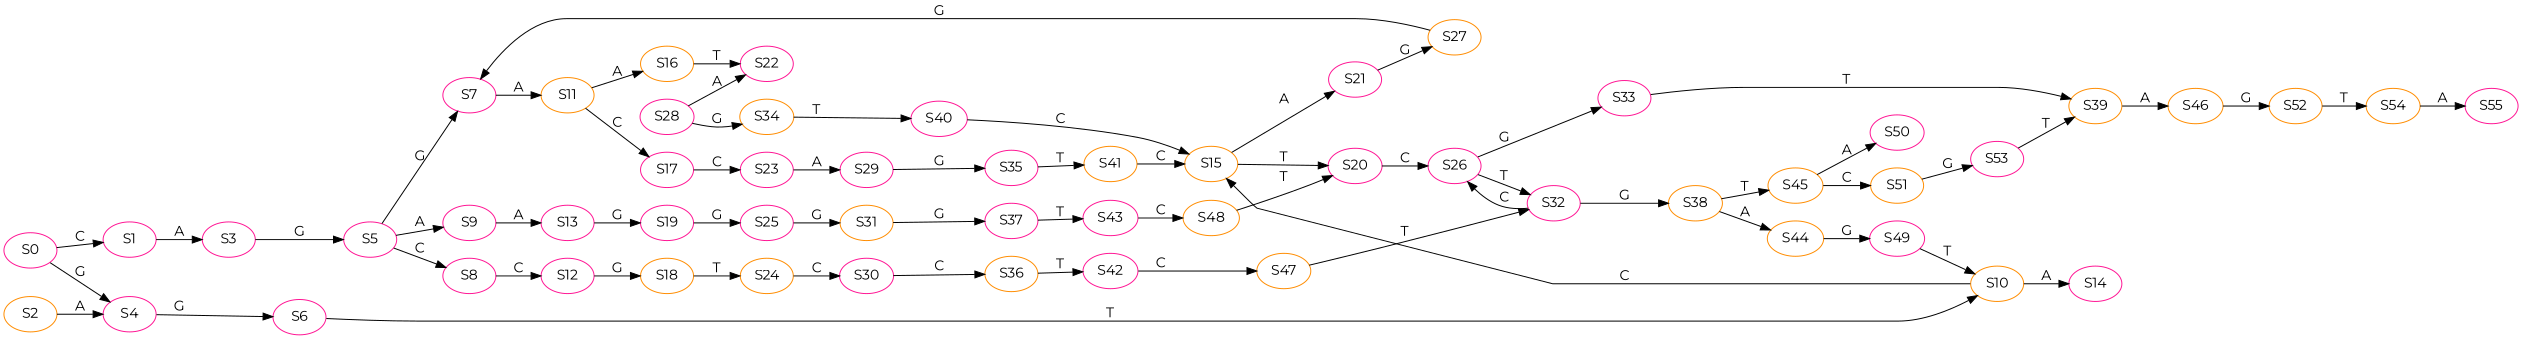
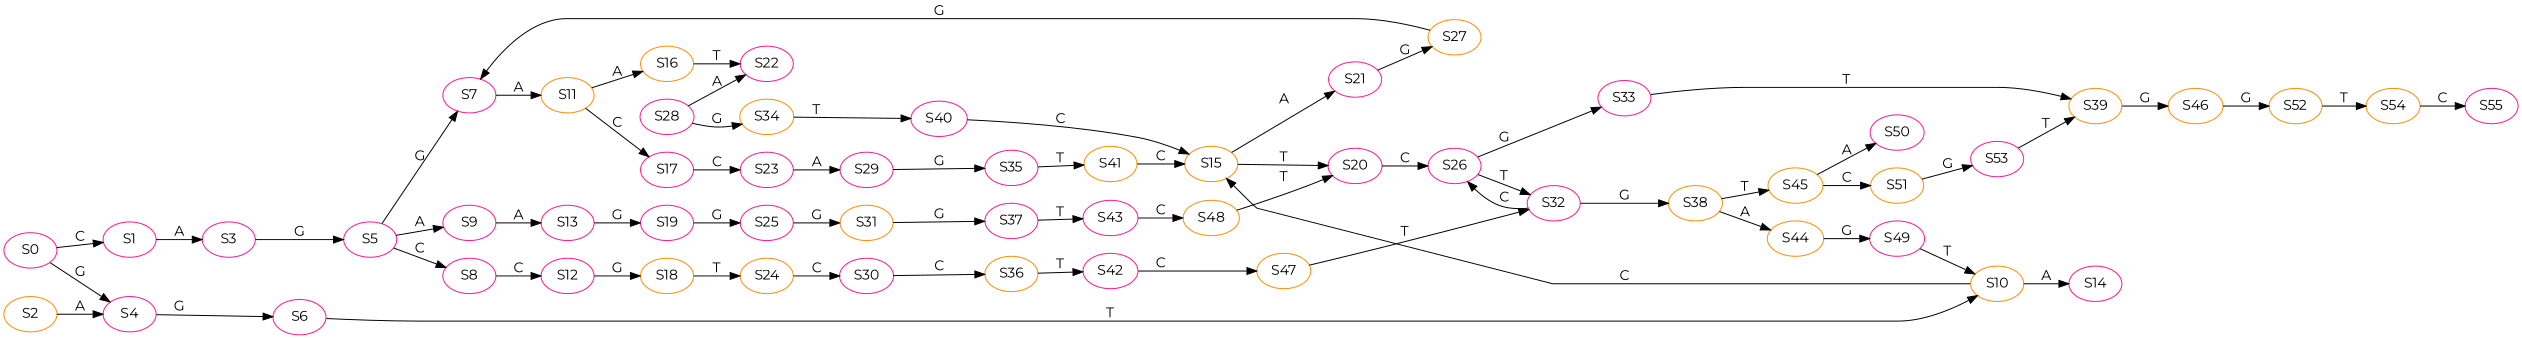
edge "S39" -> "S46": label "A" -> "G"
edge "S54" -> "S55": label "A" -> "C"
